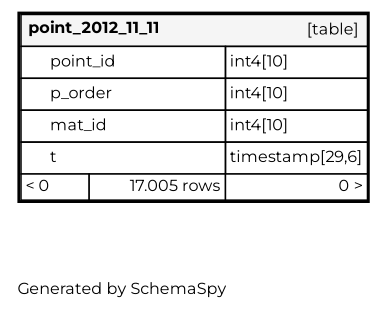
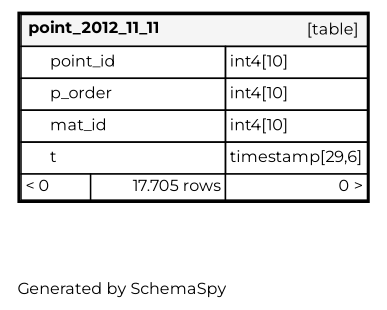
node "point_2012_11_11": text "17.005 rows" -> "17.705 rows"
